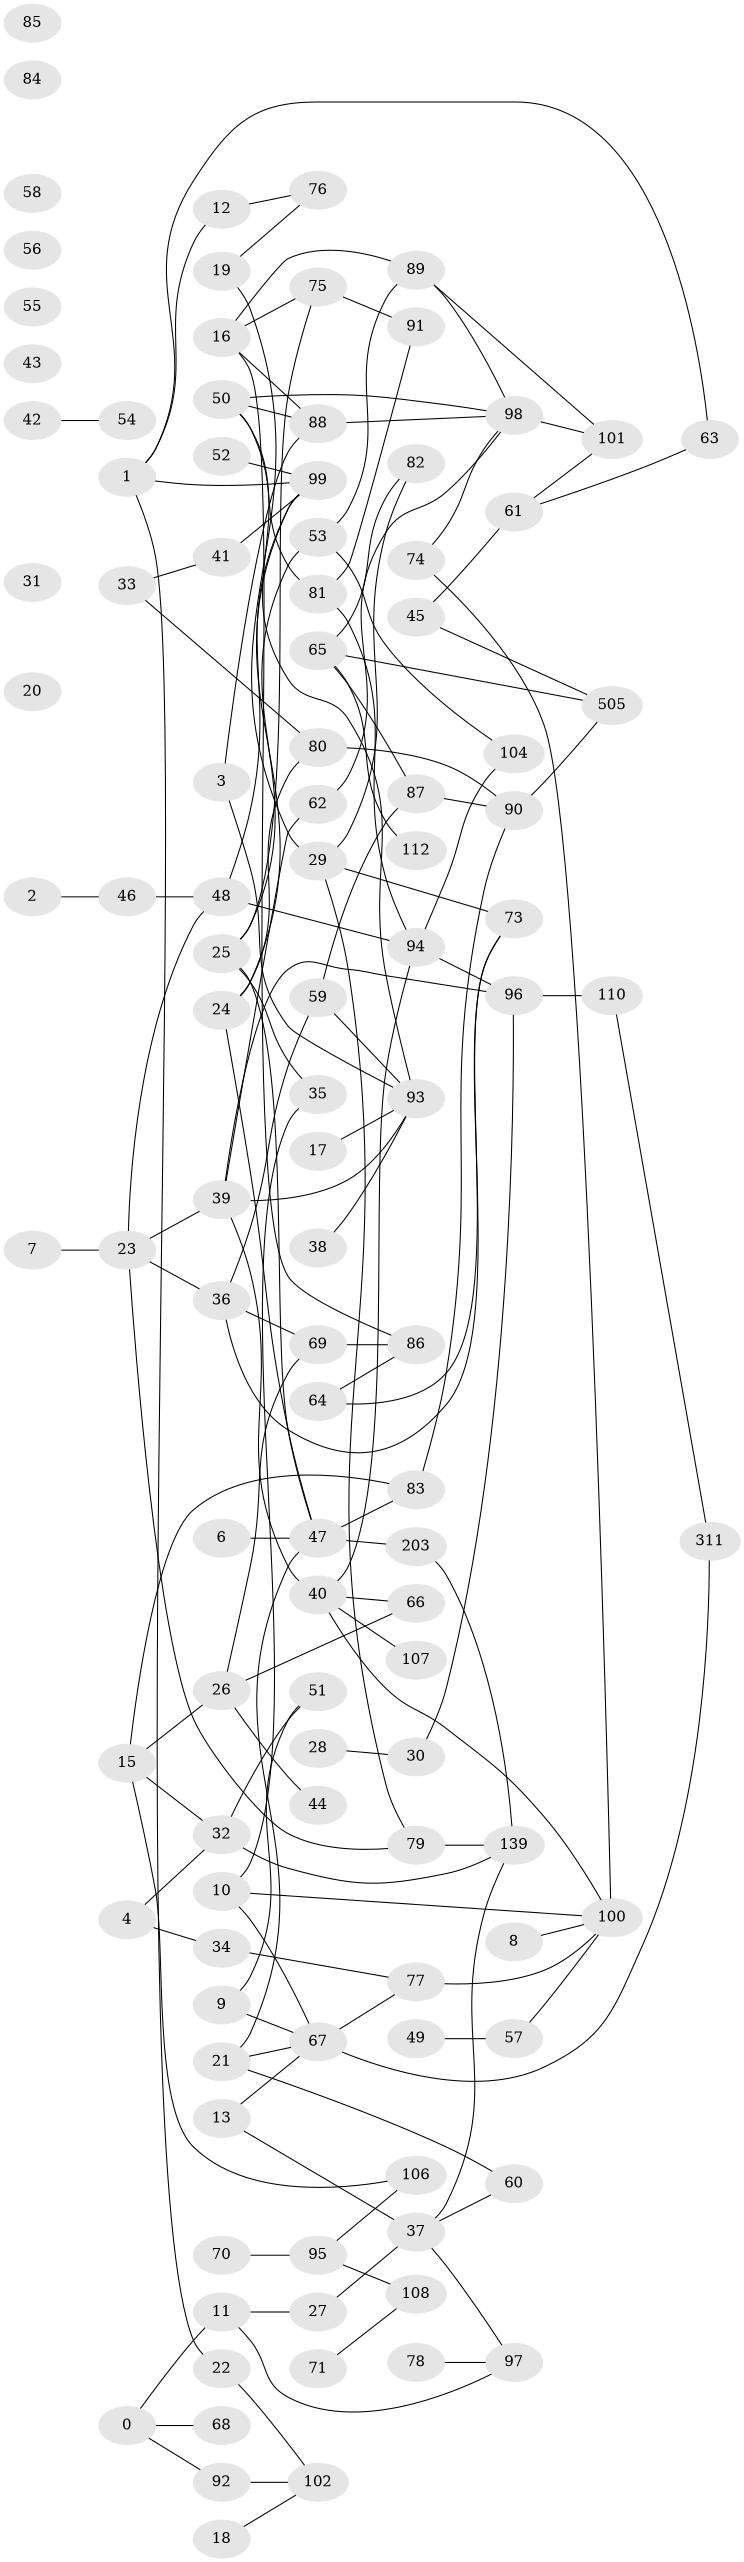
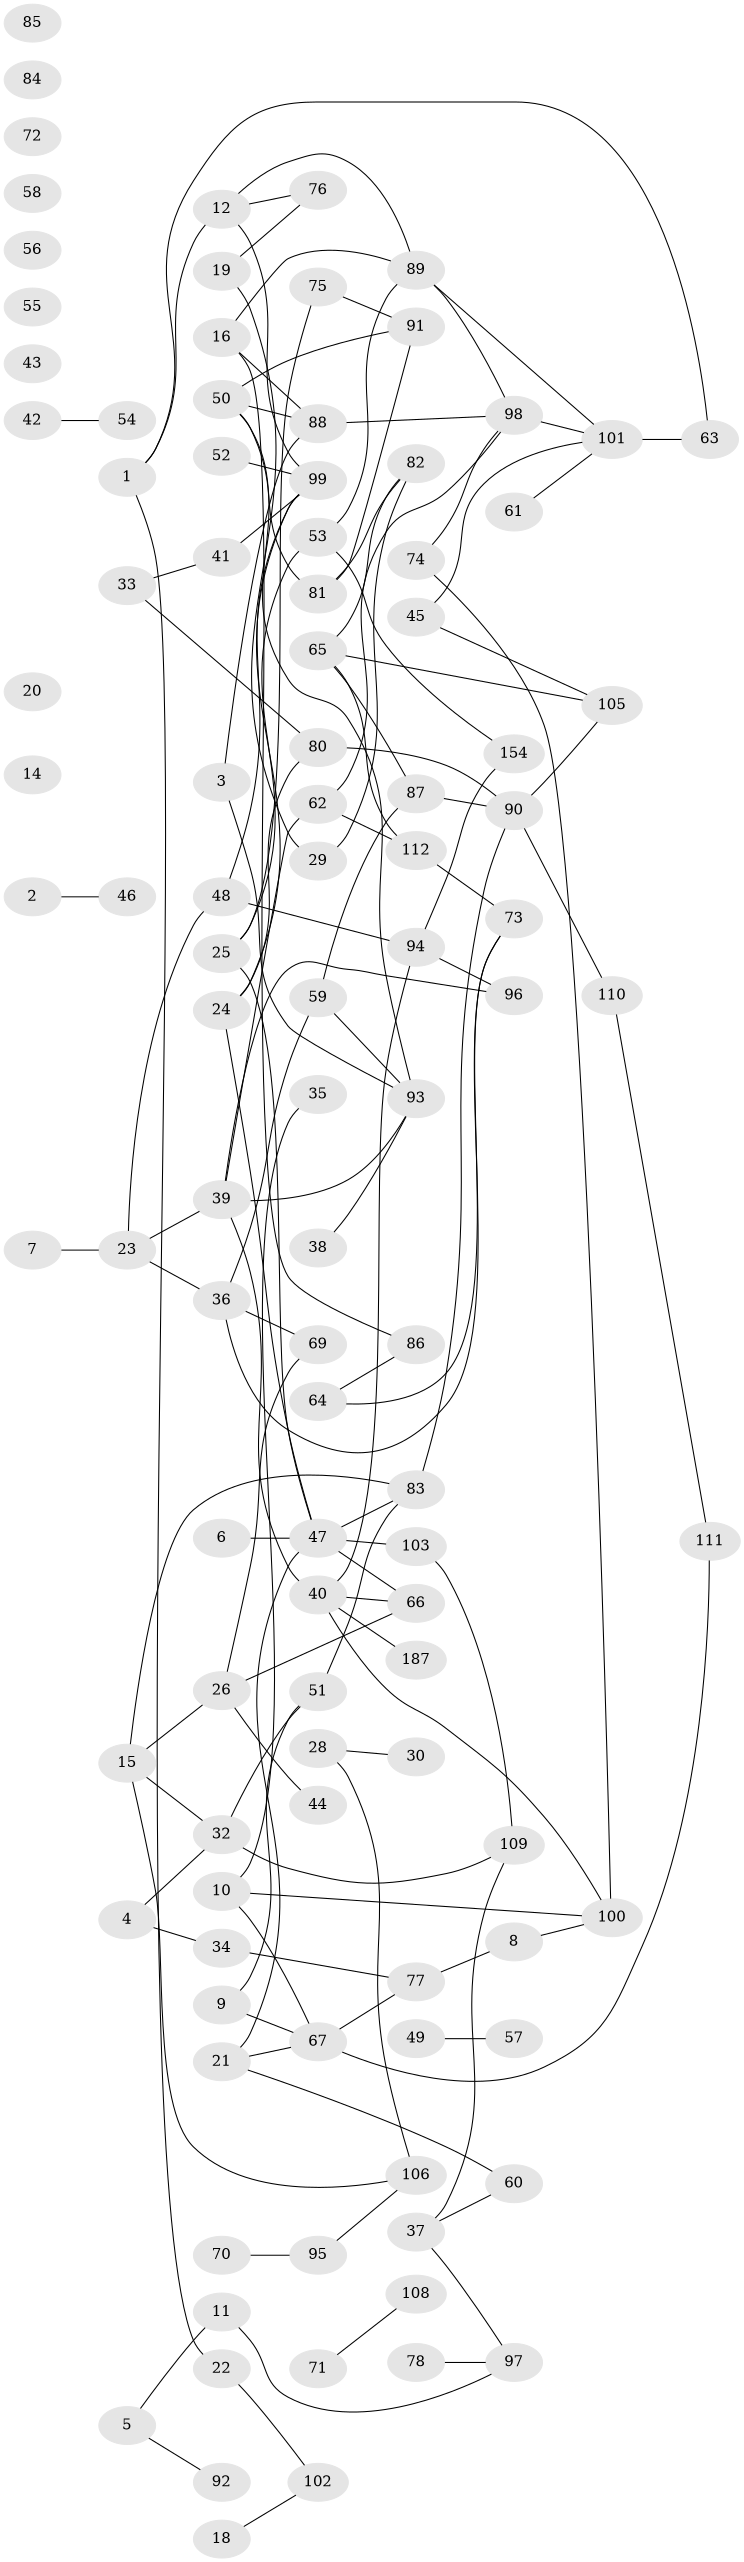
node "72": added
edge "12" -- "89": added
edge "75" -- "16": removed
edge "50" -- "98": now "50" -- "91"
edge "63" -- "61": now "63" -- "101"
edge "1" -- "99": now "12" -- "99"
edge "61" -- "45": now "101" -- "45"
node "31": removed
node "505": label "505" -> "105"
node "104": label "104" -> "154"
edge "81" -- "94": now "81" -- "82"
node "14": added
edge "62" -- "112": added
edge "29" -- "73": now "112" -- "73"
edge "46" -- "48": removed
edge "96" -- "110": now "90" -- "110"
edge "25" -- "35": removed
node "17": removed
edge "69" -- "86": removed
edge "96" -- "30": removed
node "311": label "311" -> "111"
node "203": label "203" -> "103"
edge "47" -- "66": added
edge "83" -- "51": added
node "107": label "107" -> "187"
node "79": removed
node "139": label "139" -> "109"
edge "28" -- "106": added
edge "100" -- "77": now "8" -- "77"
edge "100" -- "57": removed
node "13": removed
edge "95" -- "108": removed
node "27": removed
node "0": label "0" -> "5"
node "68": removed
edge "92" -- "102": removed
